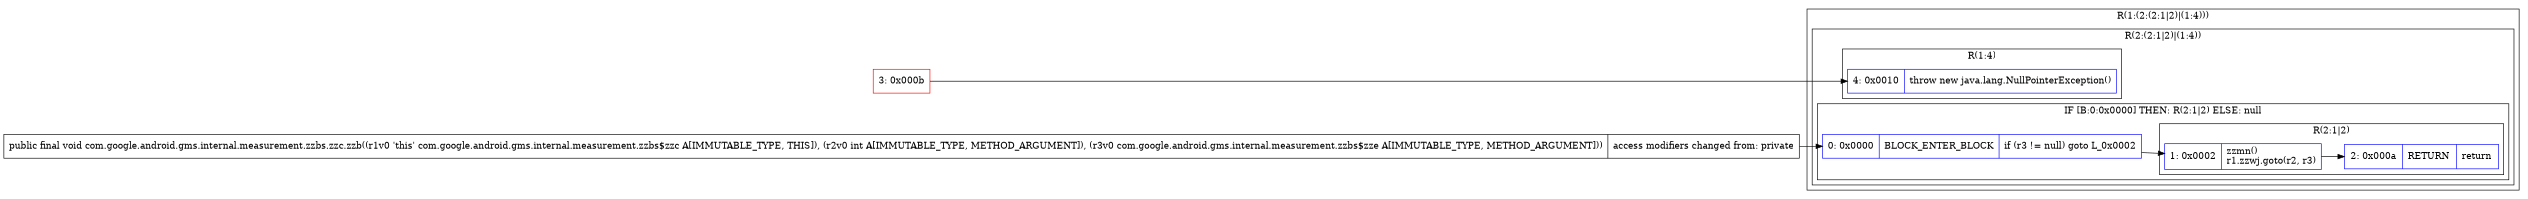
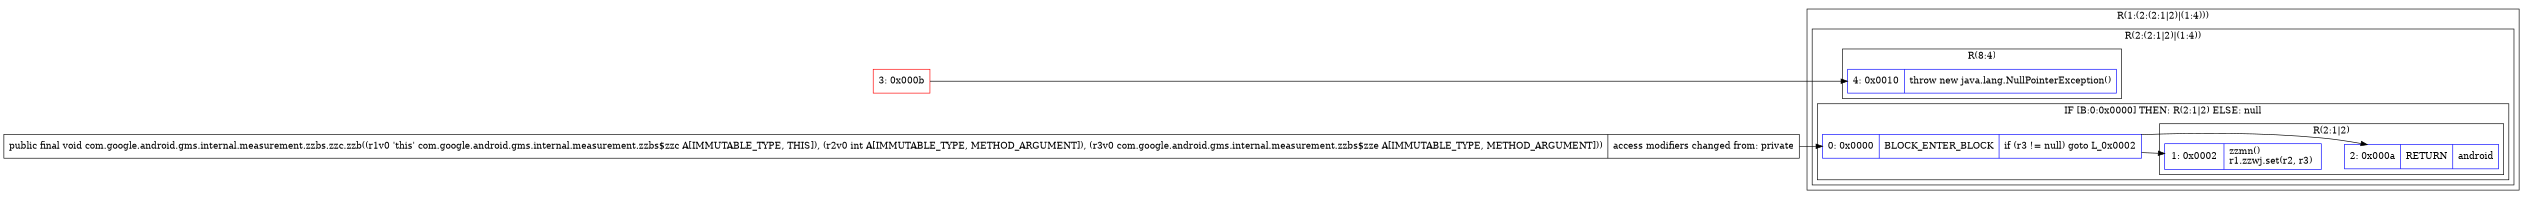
cluster "R(1:4)": label "R(1:4)" -> "R(8:4)"
node "2: 0x000a": text "return" -> "android"
edge "1: 0x0002" -> "2: 0x000a": now "0: 0x0000" -> "2: 0x000a"
node "1: 0x0002": text "r1.zzwj.goto(r2, r3)" -> "r1.zzwj.set(r2, r3)"
